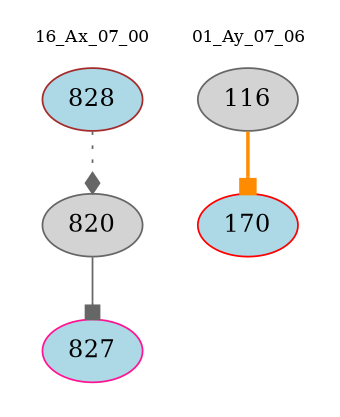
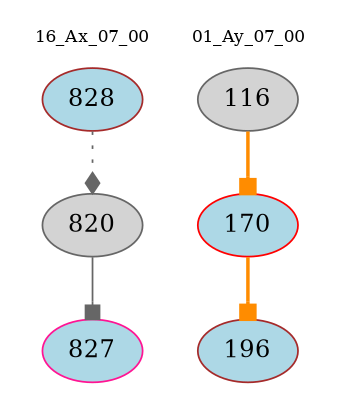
cluster "01_Ay_07_06": label "01_Ay_07_06" -> "01_Ay_07_00"
node "196": added
